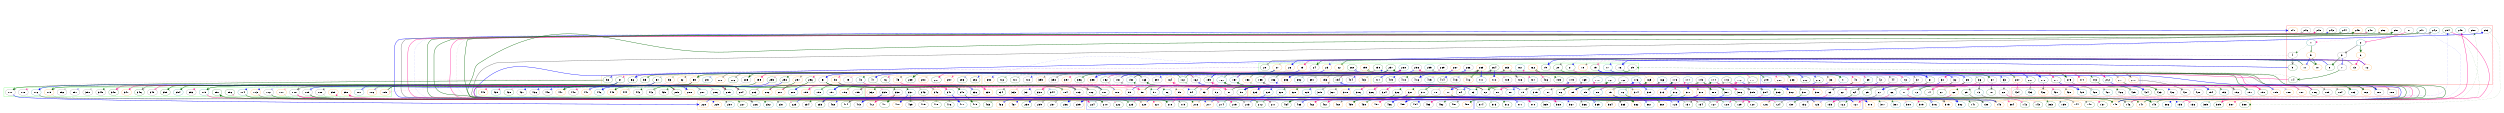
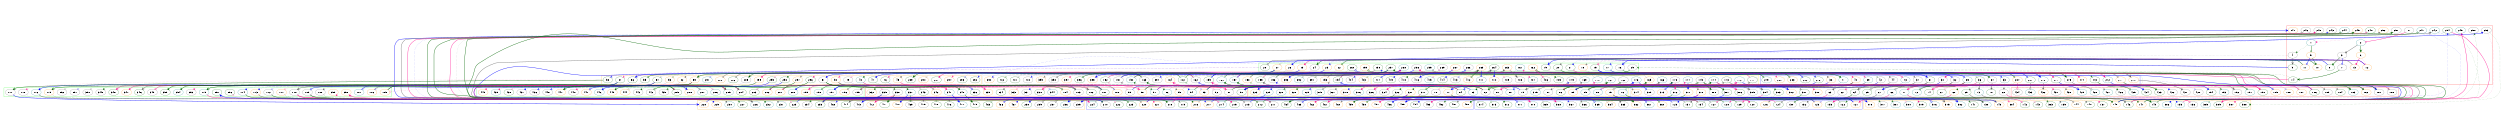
edge "223" -> "370": now "220" -> "370"
edge "210" -> "357": color darkgreen -> blue
